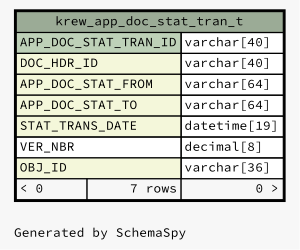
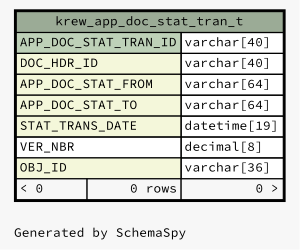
node "krew_app_doc_stat_tran_t": text "7 rows" -> "0 rows"
